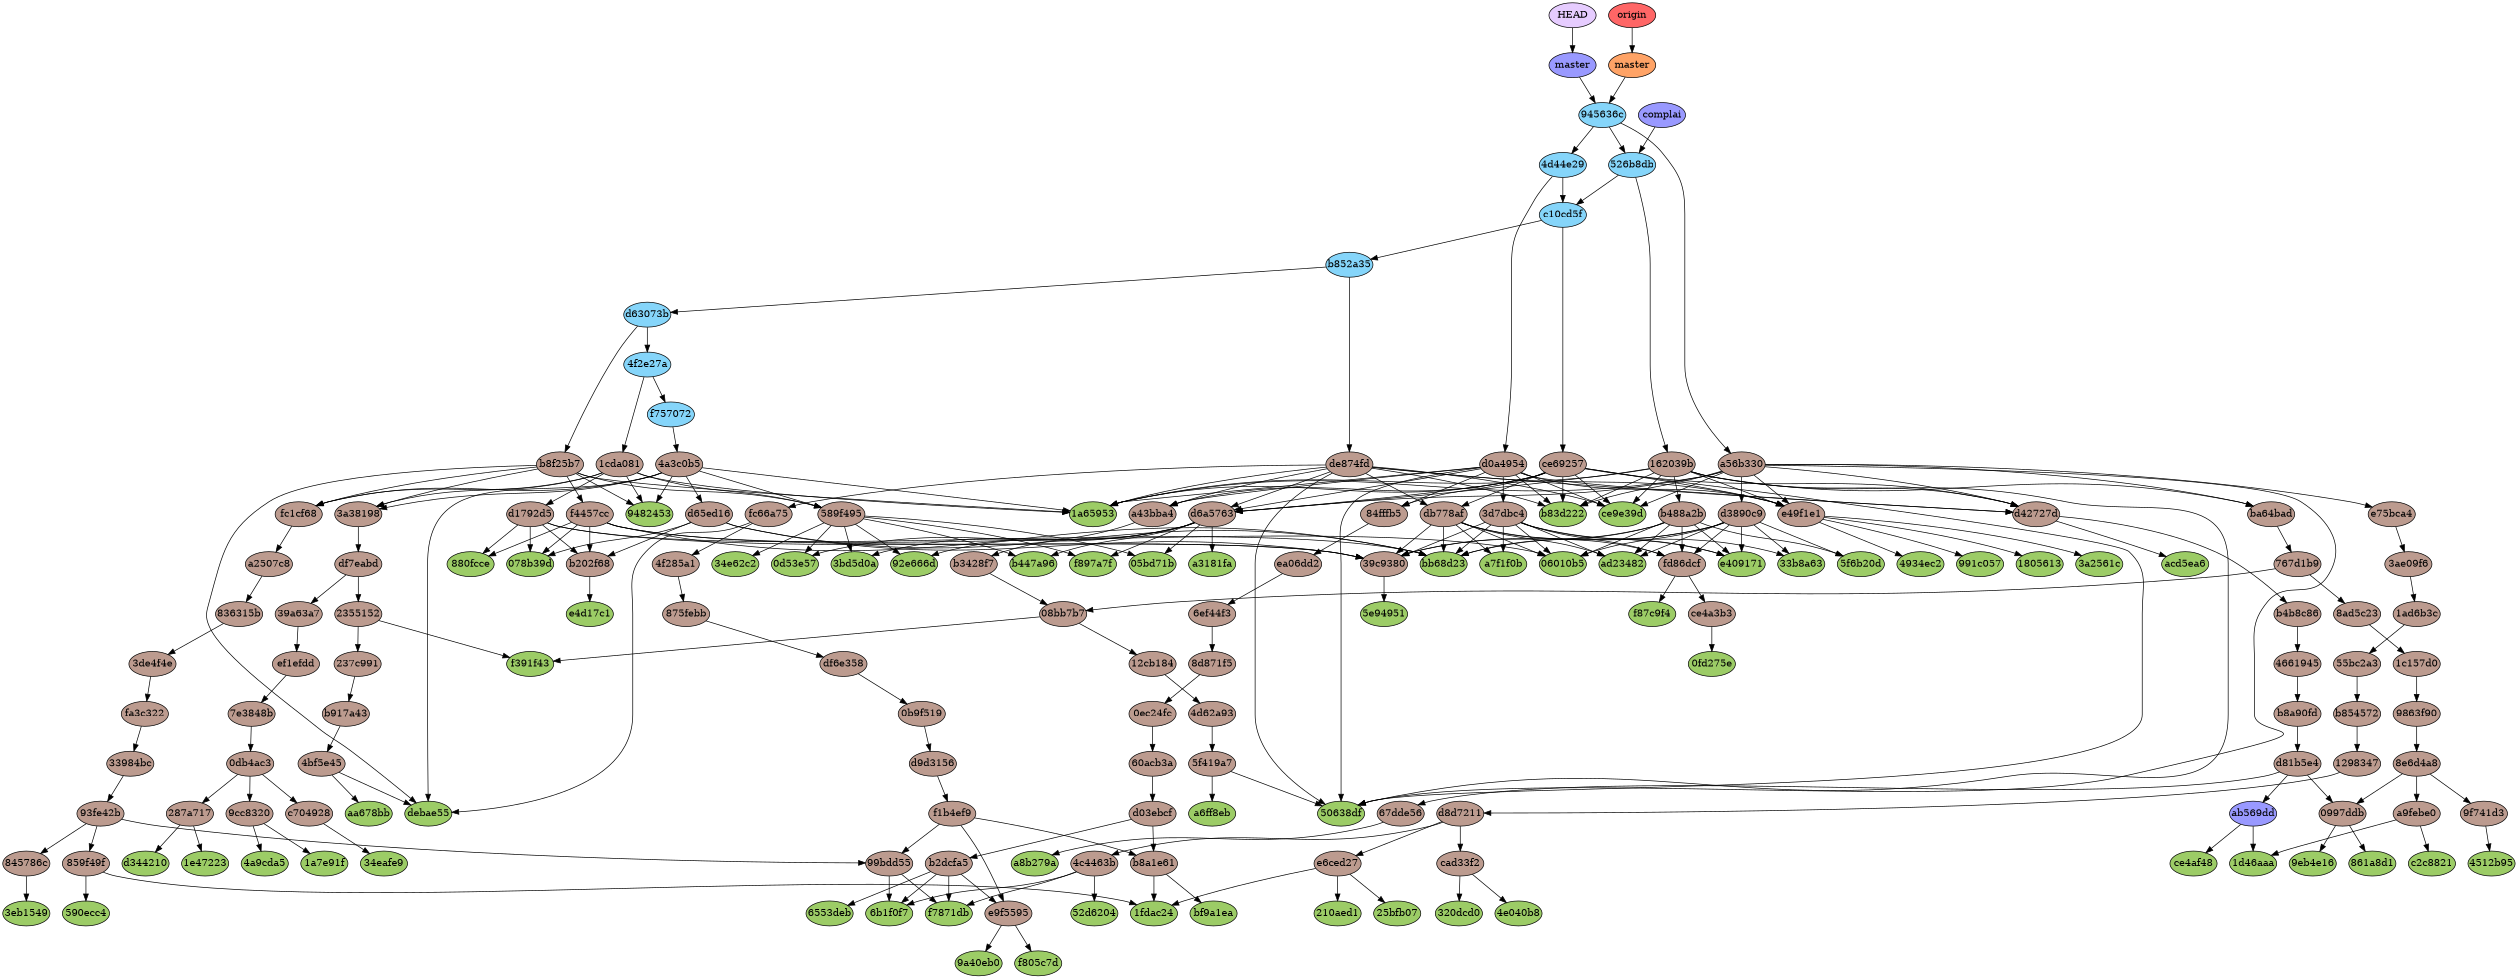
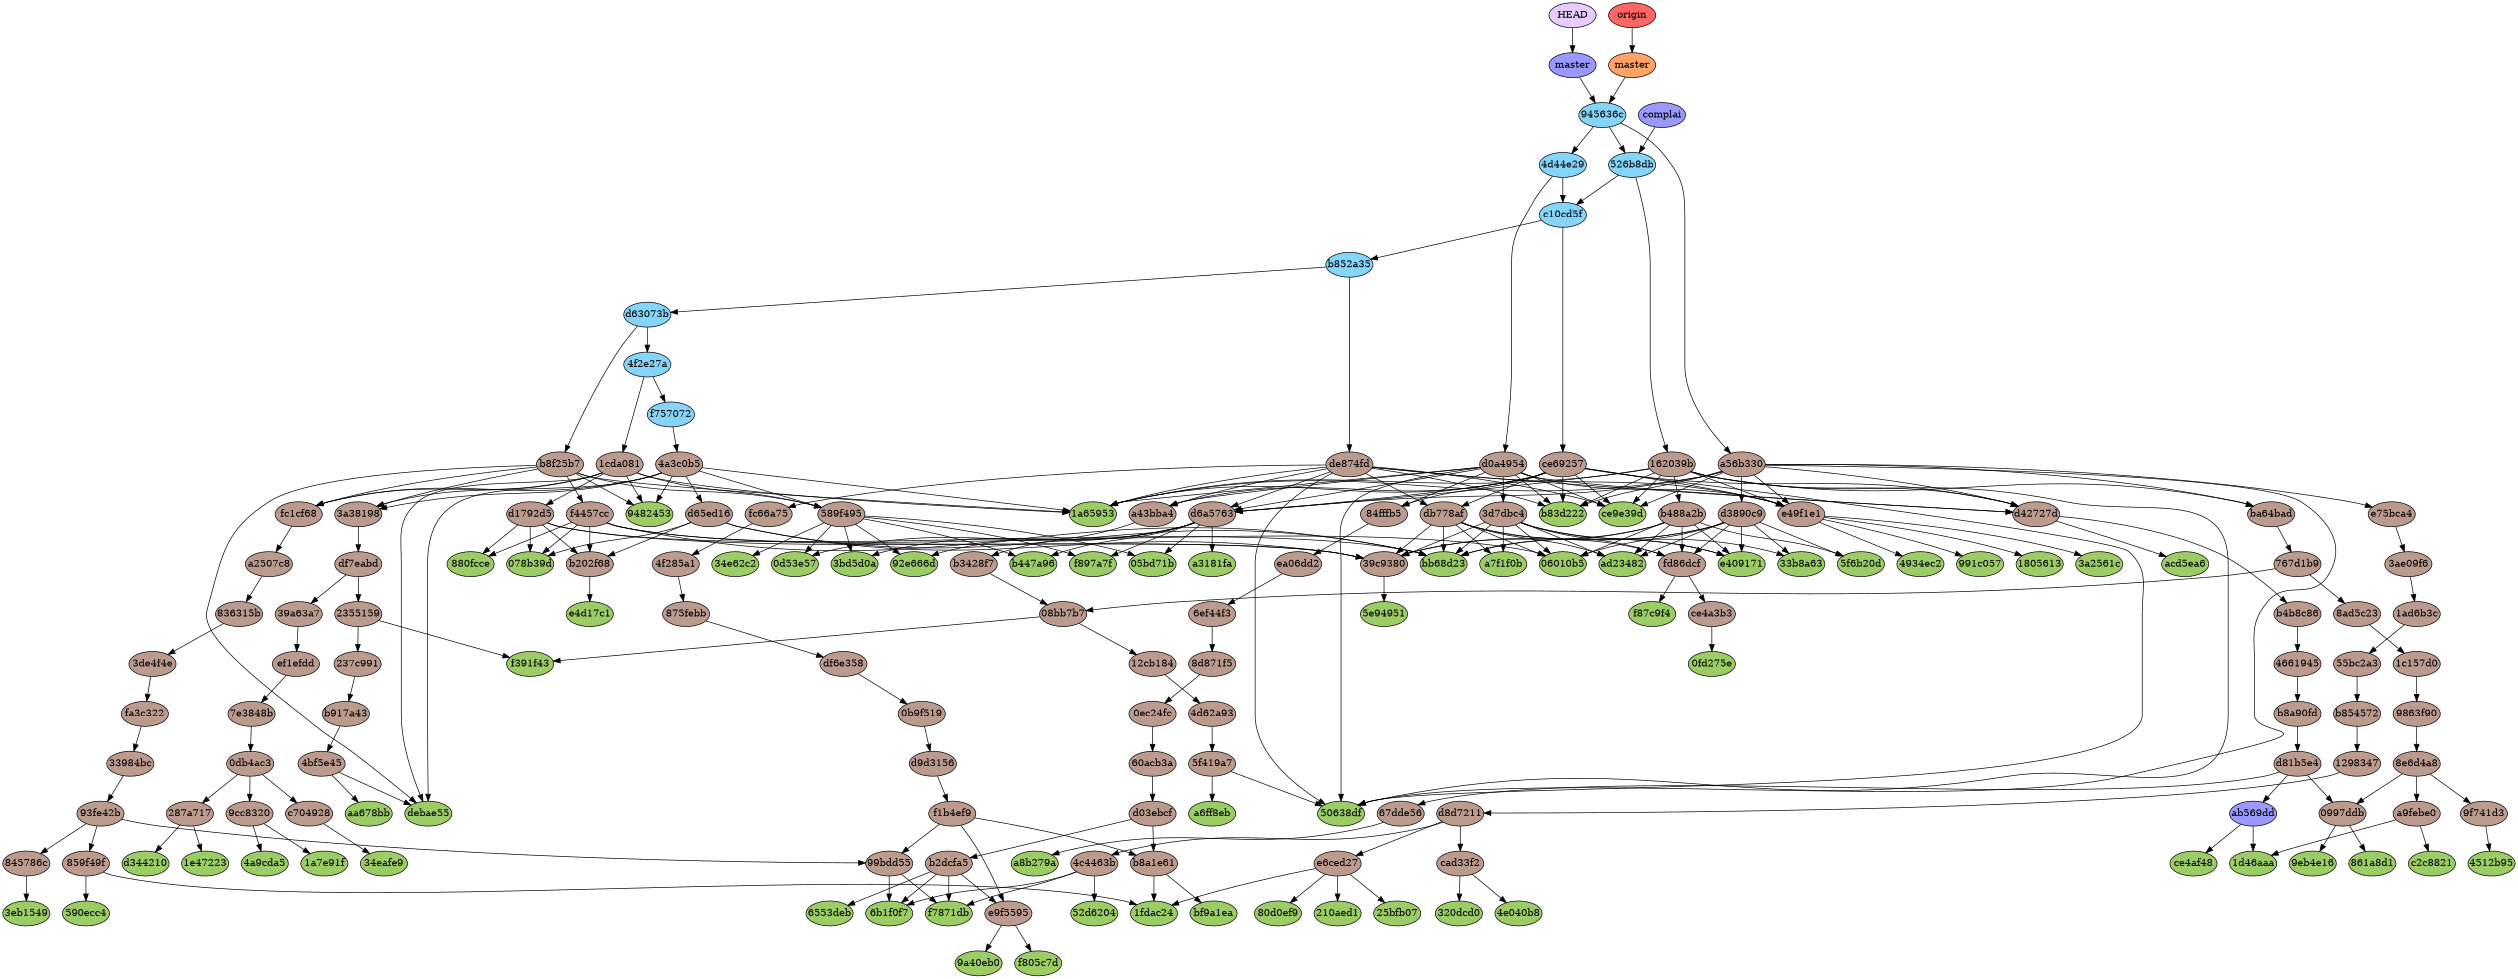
node "2355152": label "2355152" -> "2355159"
edge "fc66a75" -> "debae55": now "1cda081" -> "debae55"
node "80d0ef9": added
